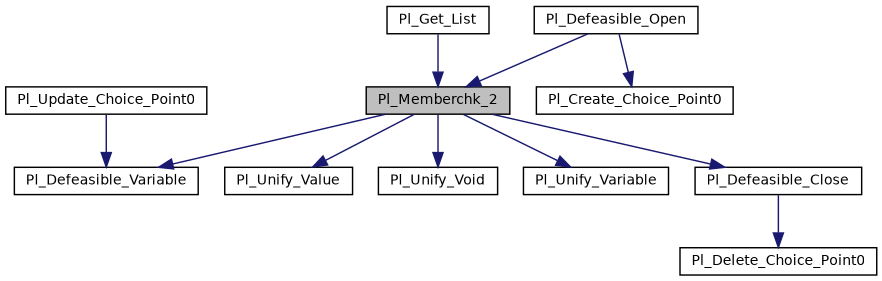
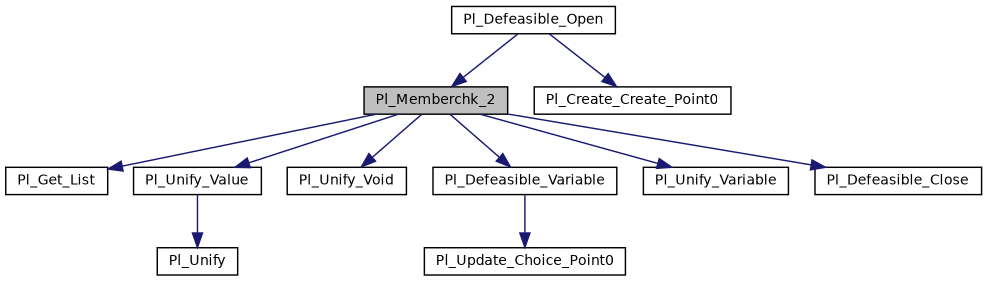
edge "Pl_Get_List" -> "Pl_Memberchk_2": reversed
node "Pl_Create_Choice_Point0": label "Pl_Create_Choice_Point0" -> "Pl_Create_Create_Point0"
edge "Pl_Update_Choice_Point0" -> "Pl_Defeasible_Variable": reversed
node "Pl_Unify": added
node "Pl_Delete_Choice_Point0": removed
